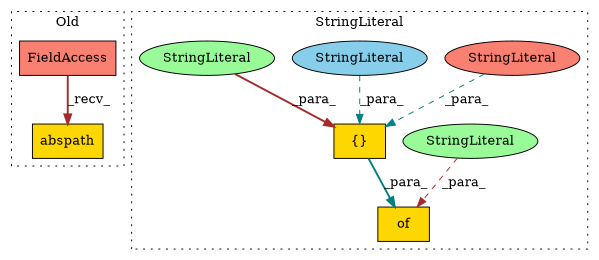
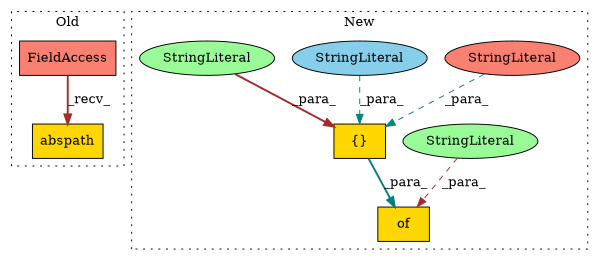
cluster "StringLiteral": label "StringLiteral" -> "New"
